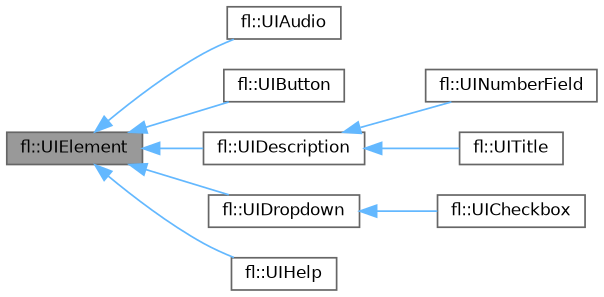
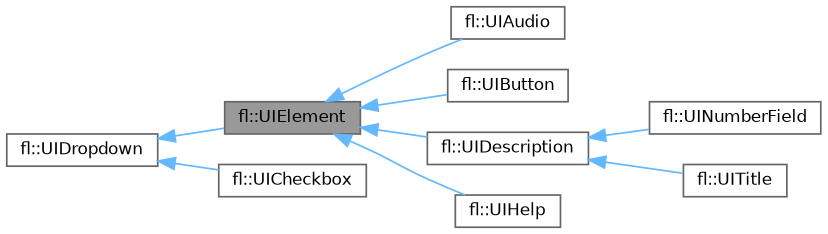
edge "fl::UIDropdown" -> "fl::UIElement": reversed
